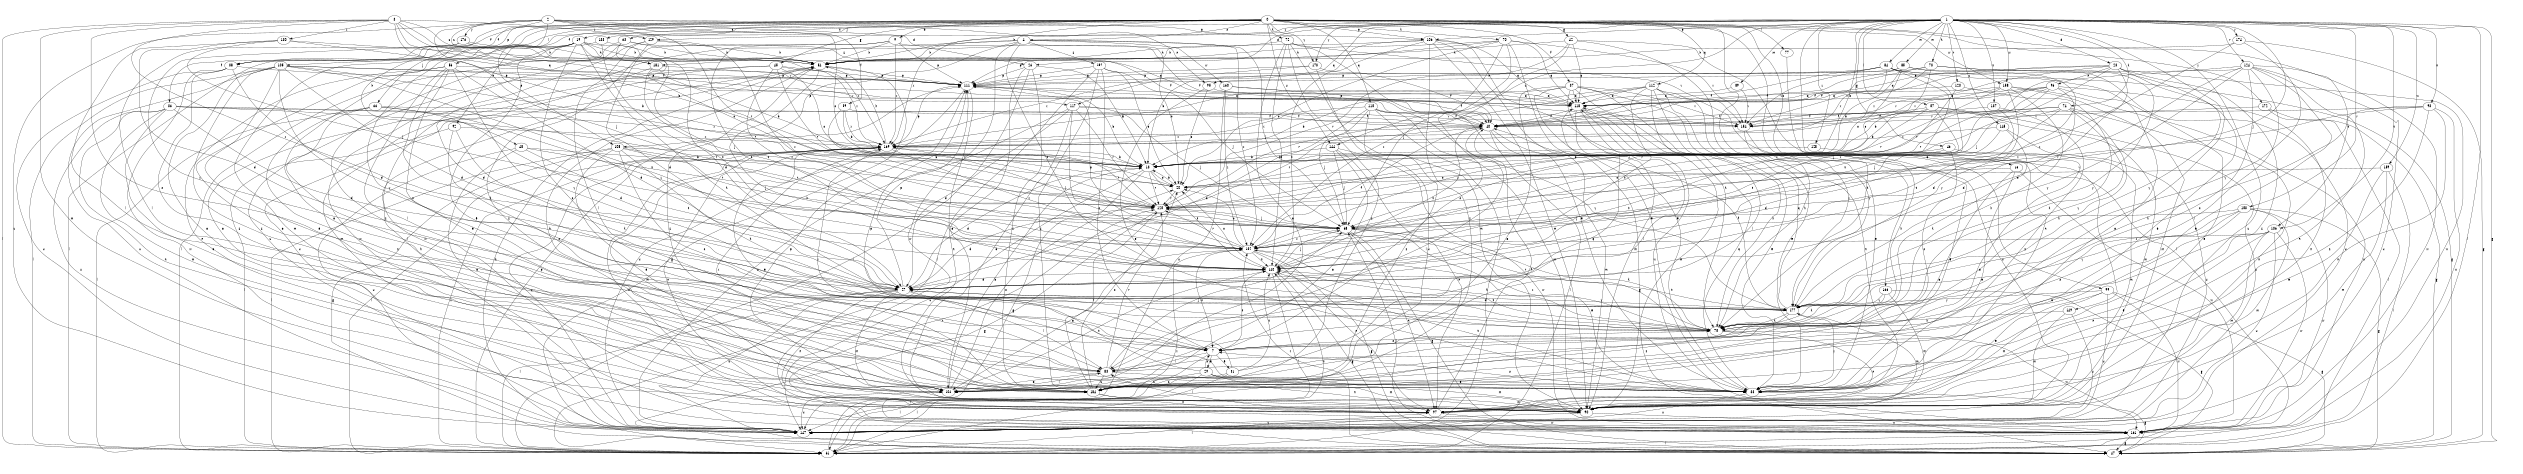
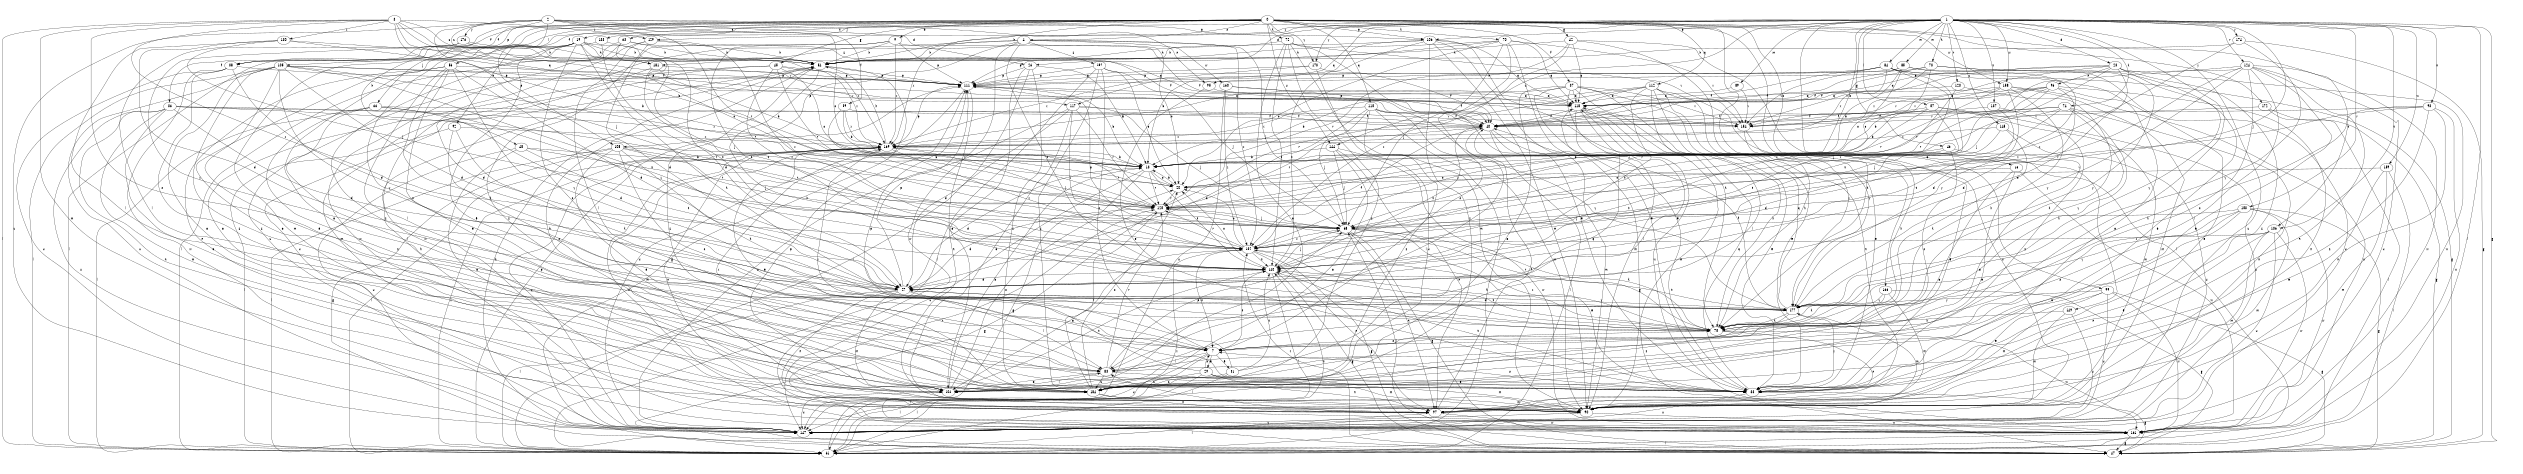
node "77": removed
edge "95" -> "20": removed, label "c"
node "128": removed
edge "83" -> "68": label "j" -> "p"
edge "27" -> "147": now "7" -> "147"
